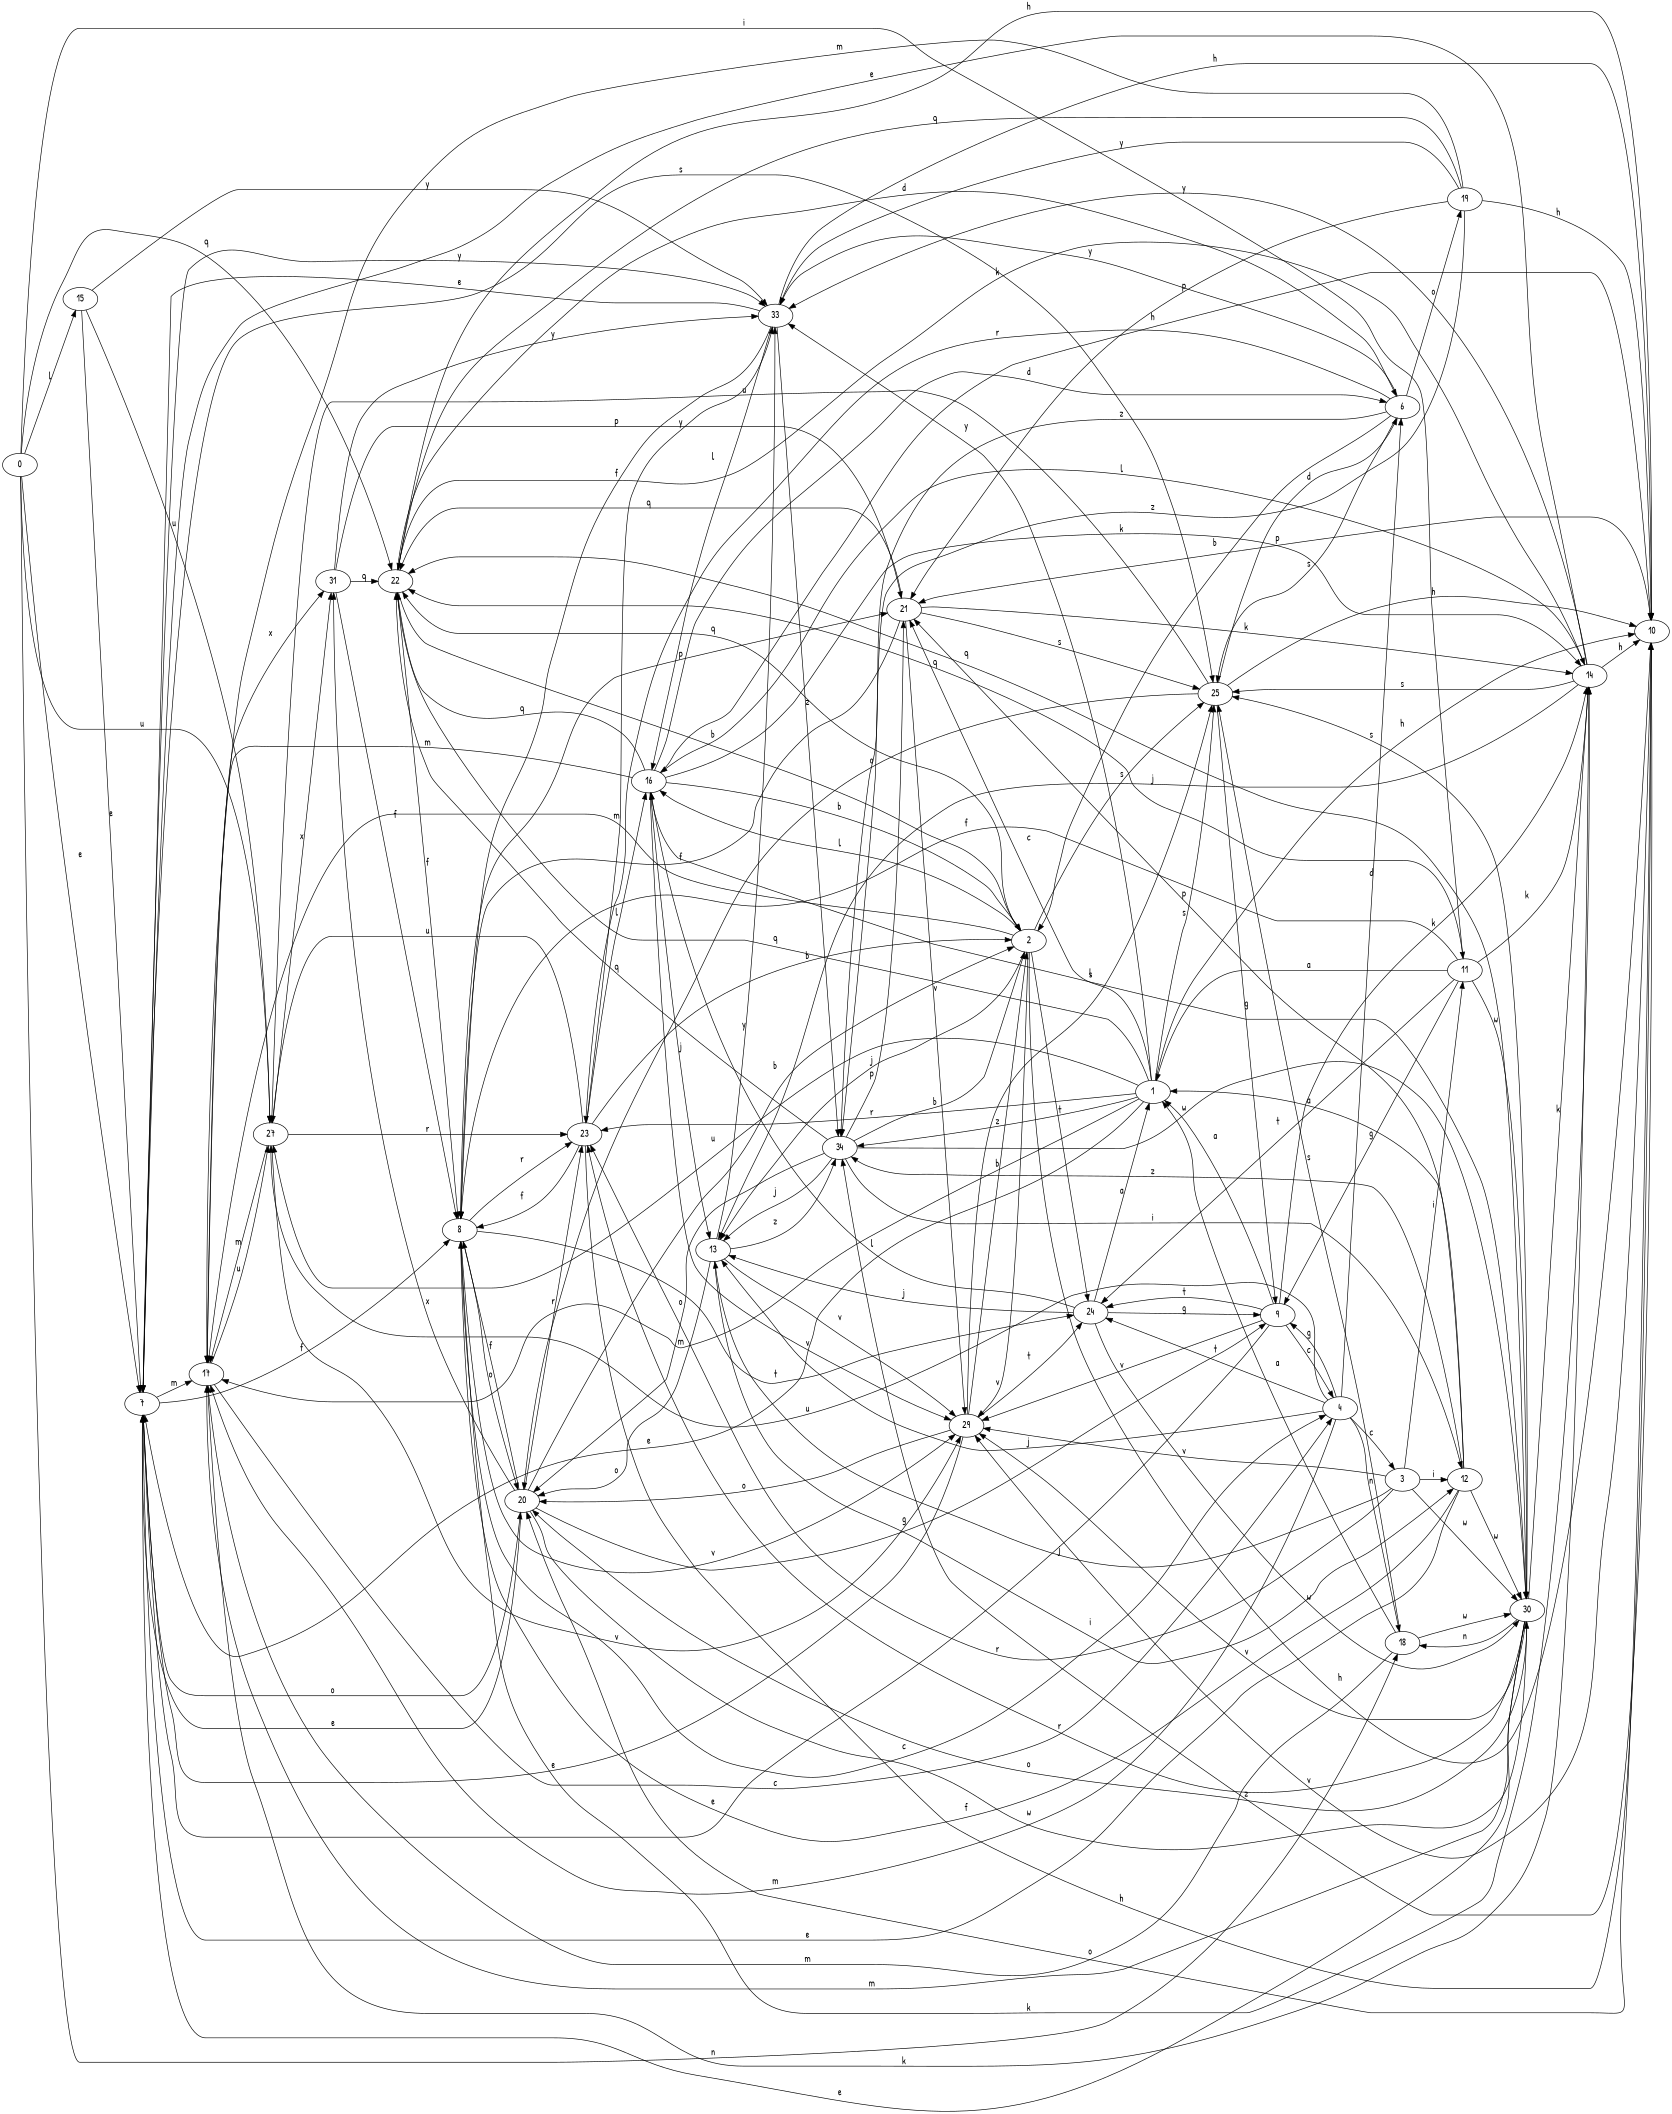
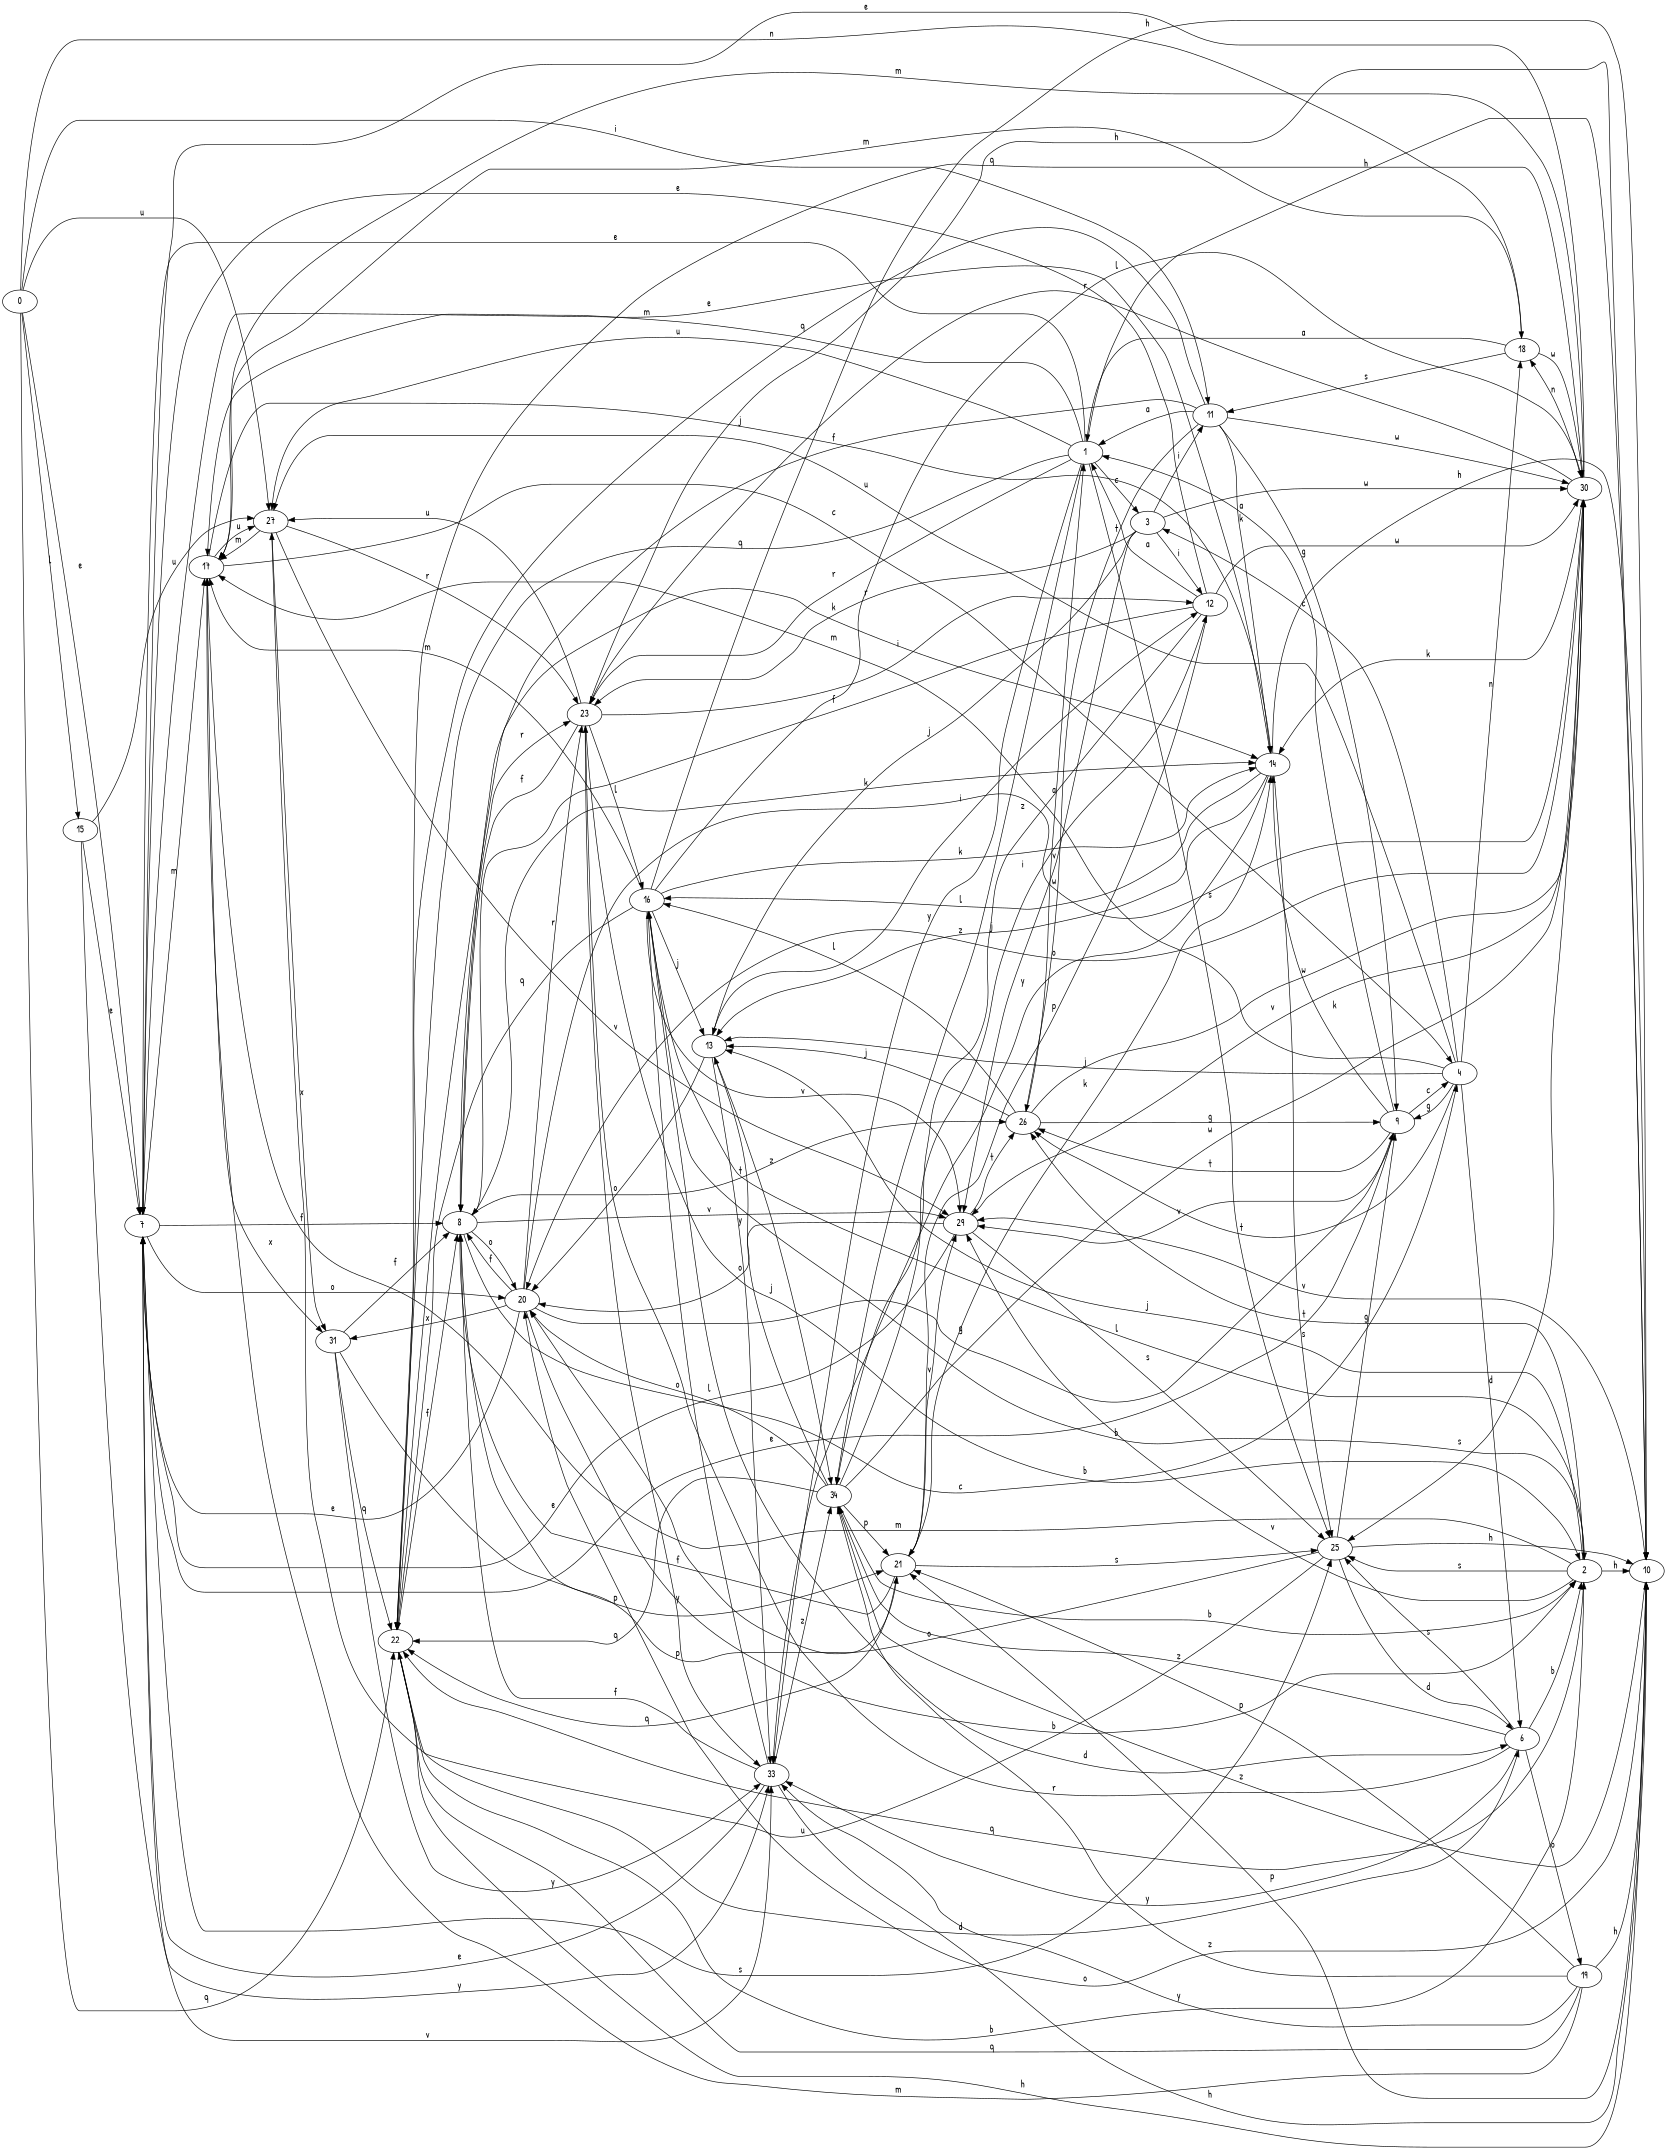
edge "15" -> "33": label "y" -> "v"
edge "23" -> "12": added, label "i"
edge "1" -> "21": now "1" -> "3"
edge "30" -> "16": reversed
edge "18" -> "25": now "18" -> "11"
edge "29" -> "2": removed, label "b"
node "24": label "24" -> "26"
edge "13" -> "29": removed, label "v"
edge "17" -> "14": label "k" -> "j"
